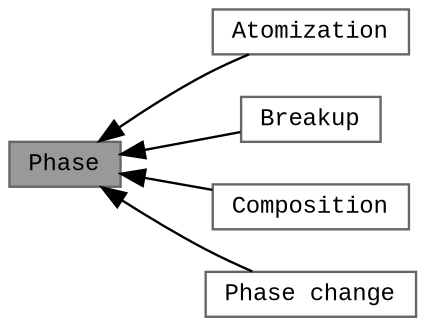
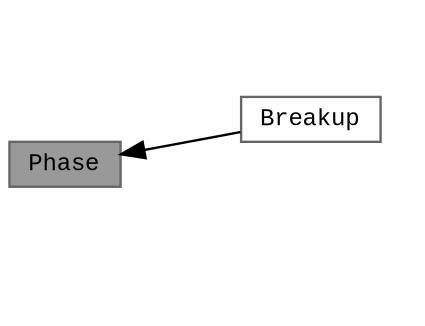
node "Atomization": removed
node "Composition": removed
node "Phase change": removed
